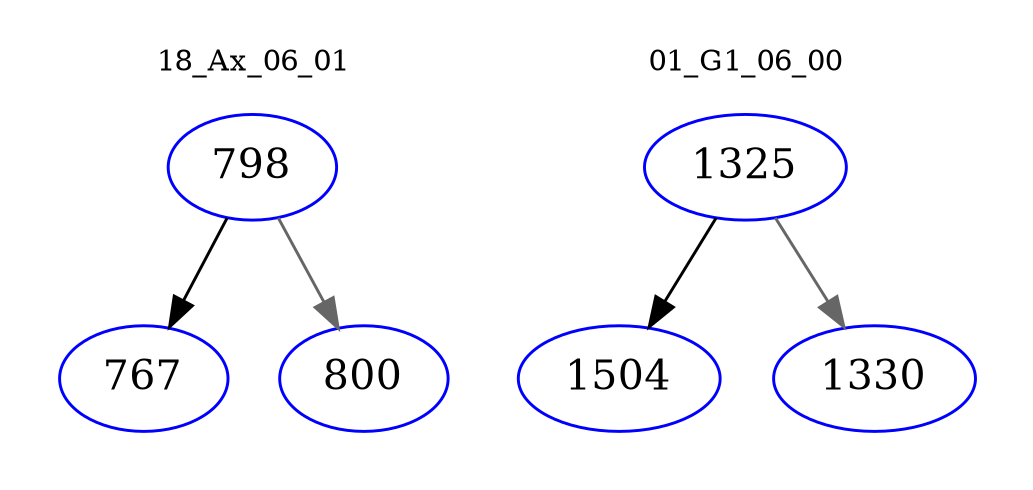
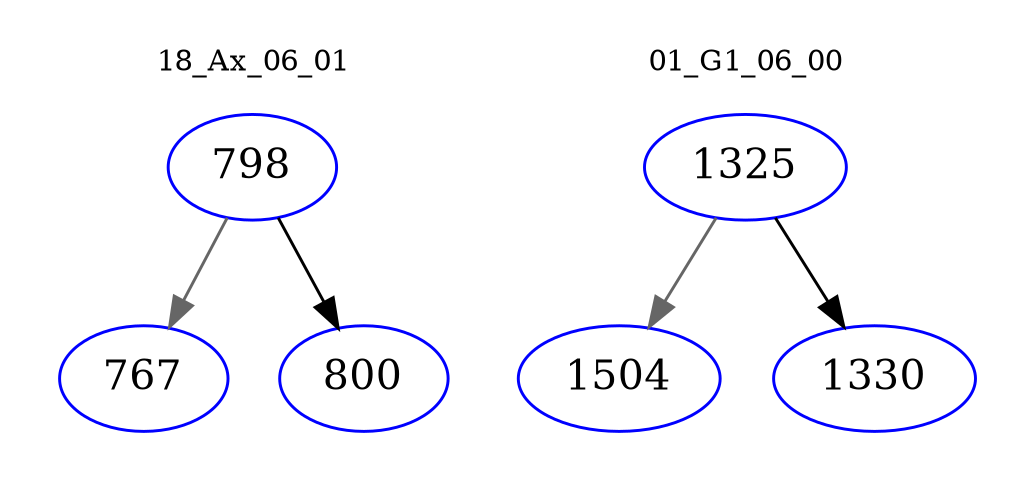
edge "798" -> "767": color black -> gray40
edge "798" -> "800": color gray40 -> black
edge "1325" -> "1504": color black -> gray40
edge "1325" -> "1330": color gray40 -> black
